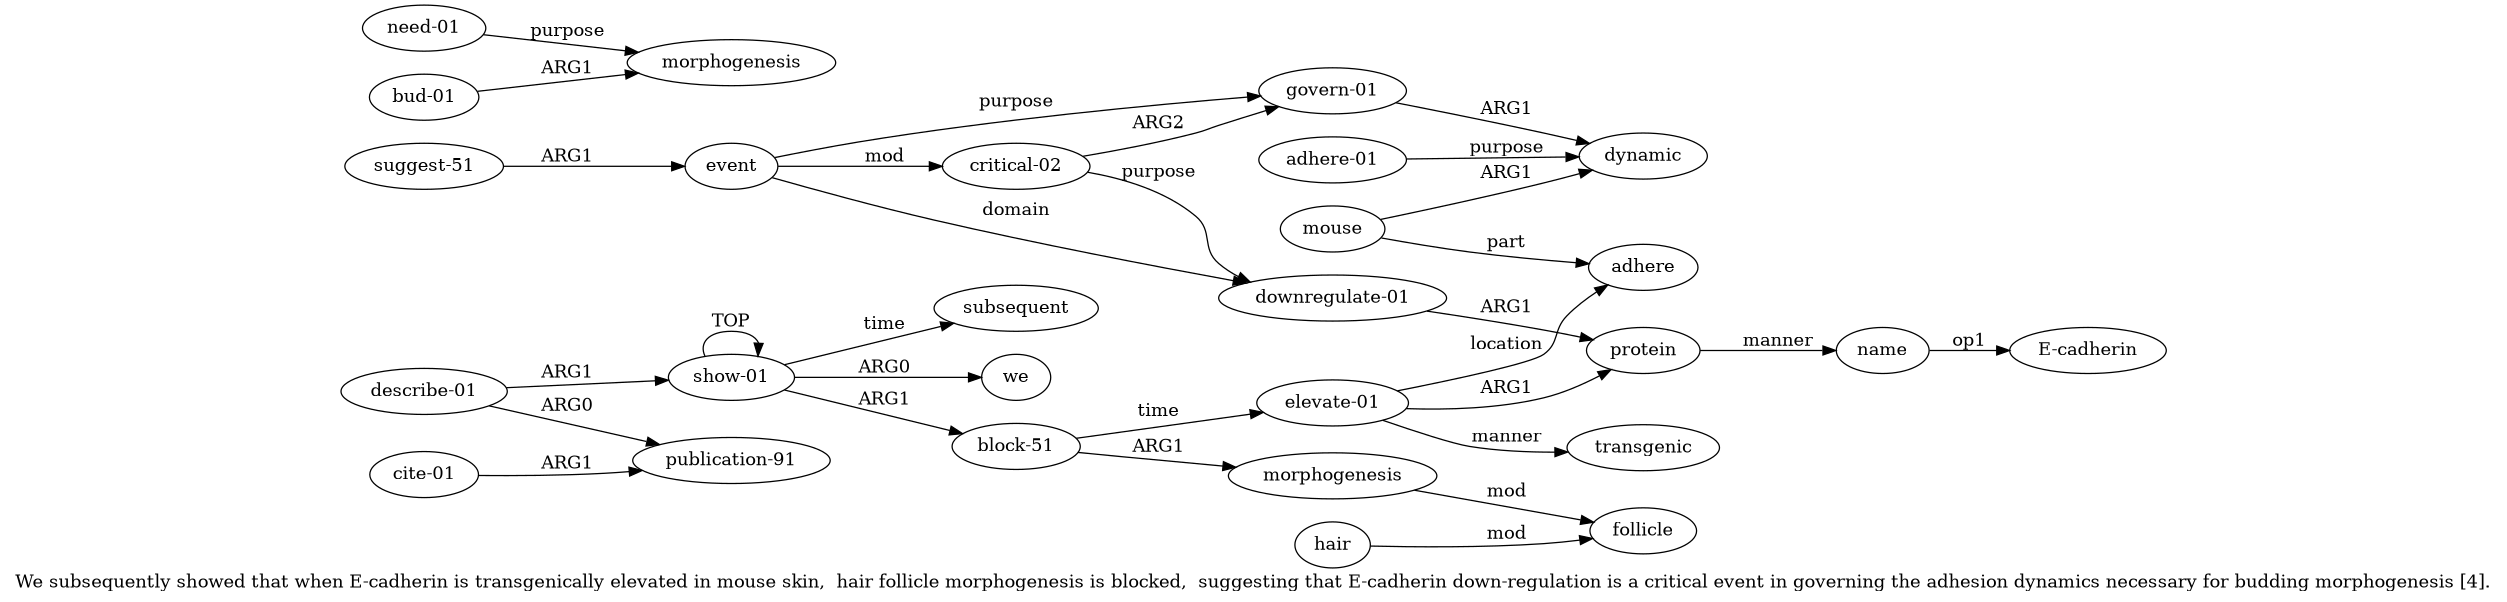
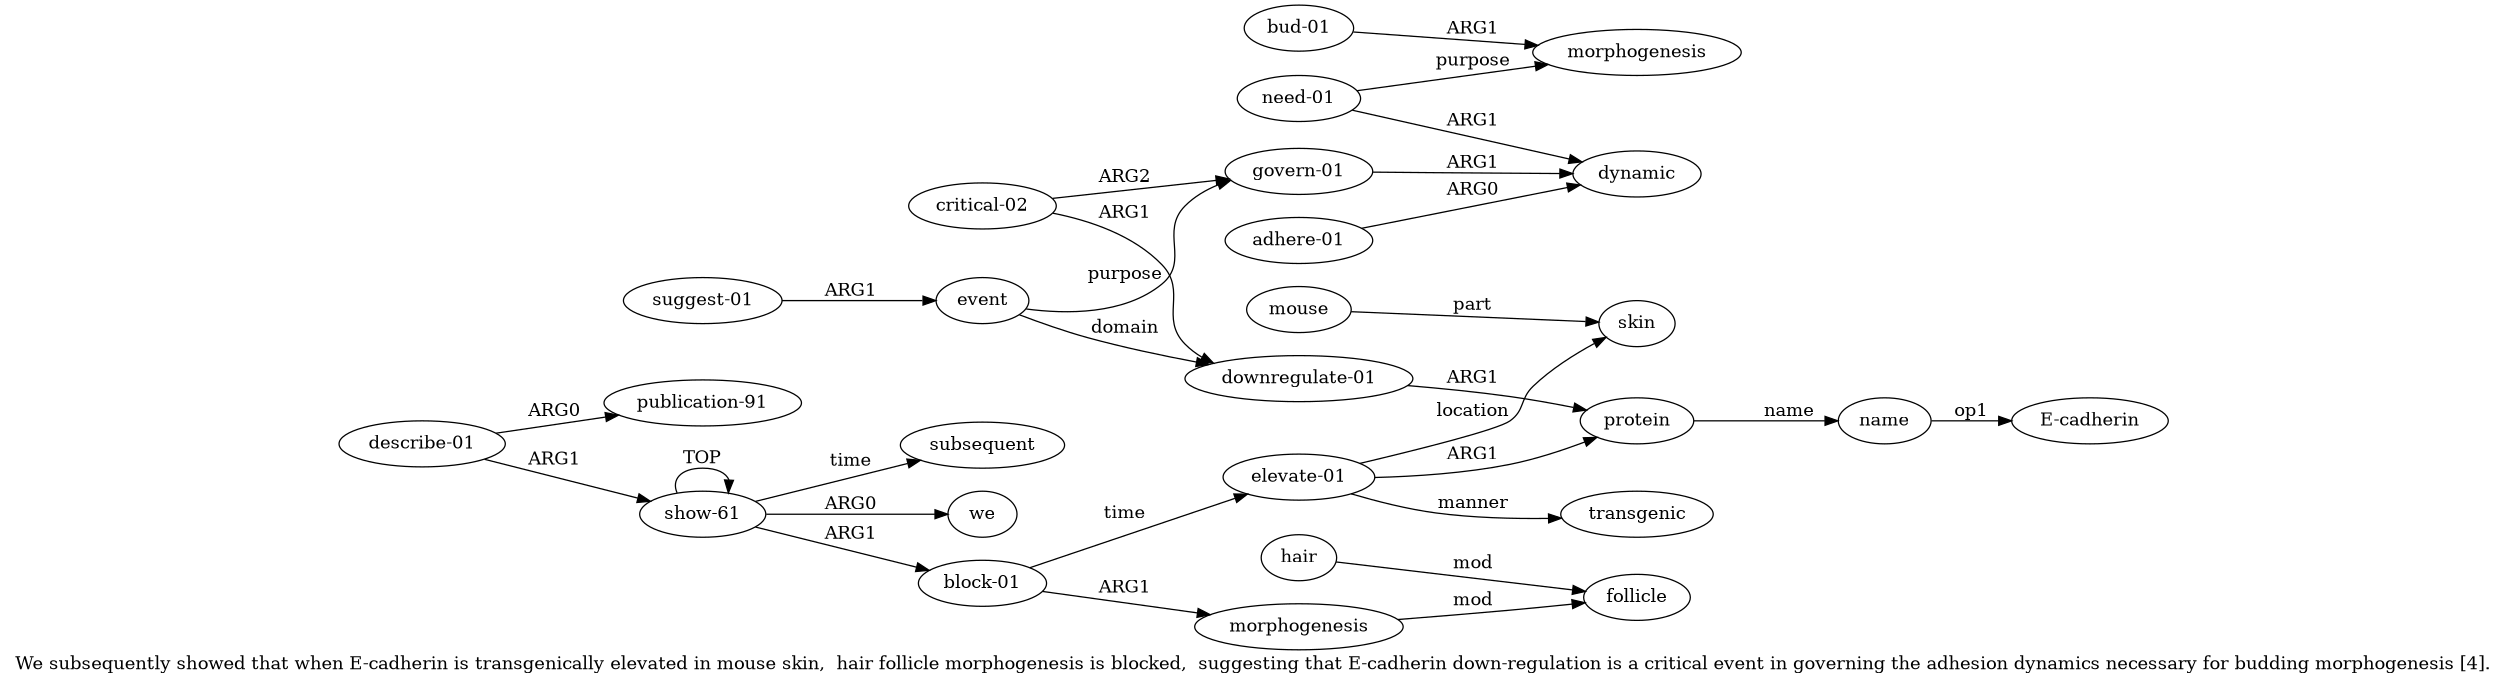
edge "adhere-01" -> "dynamic": label "purpose" -> "ARG0"
node "suggest-51": label "suggest-51" -> "suggest-01"
edge "event" -> "critical-02": removed, label "mod"
edge "critical-02" -> "downregulate-01": label "purpose" -> "ARG1"
edge "mouse" -> "dynamic": now "need-01" -> "dynamic"
node "adhere": label "adhere" -> "skin"
edge "protein" -> "name": label "manner" -> "name"
node "show-01": label "show-01" -> "show-61"
node "block-51": label "block-51" -> "block-01"
node "cite-01": removed
